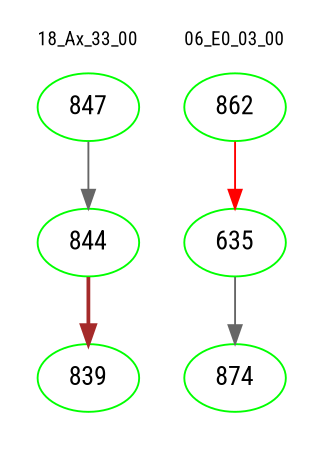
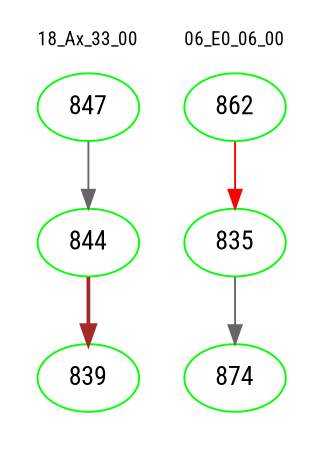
cluster "06_E0_03_00": label "06_E0_03_00" -> "06_E0_06_00"
node "635": label "635" -> "835"
